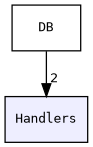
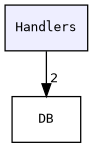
edge "DB" -> "Handlers": reversed
